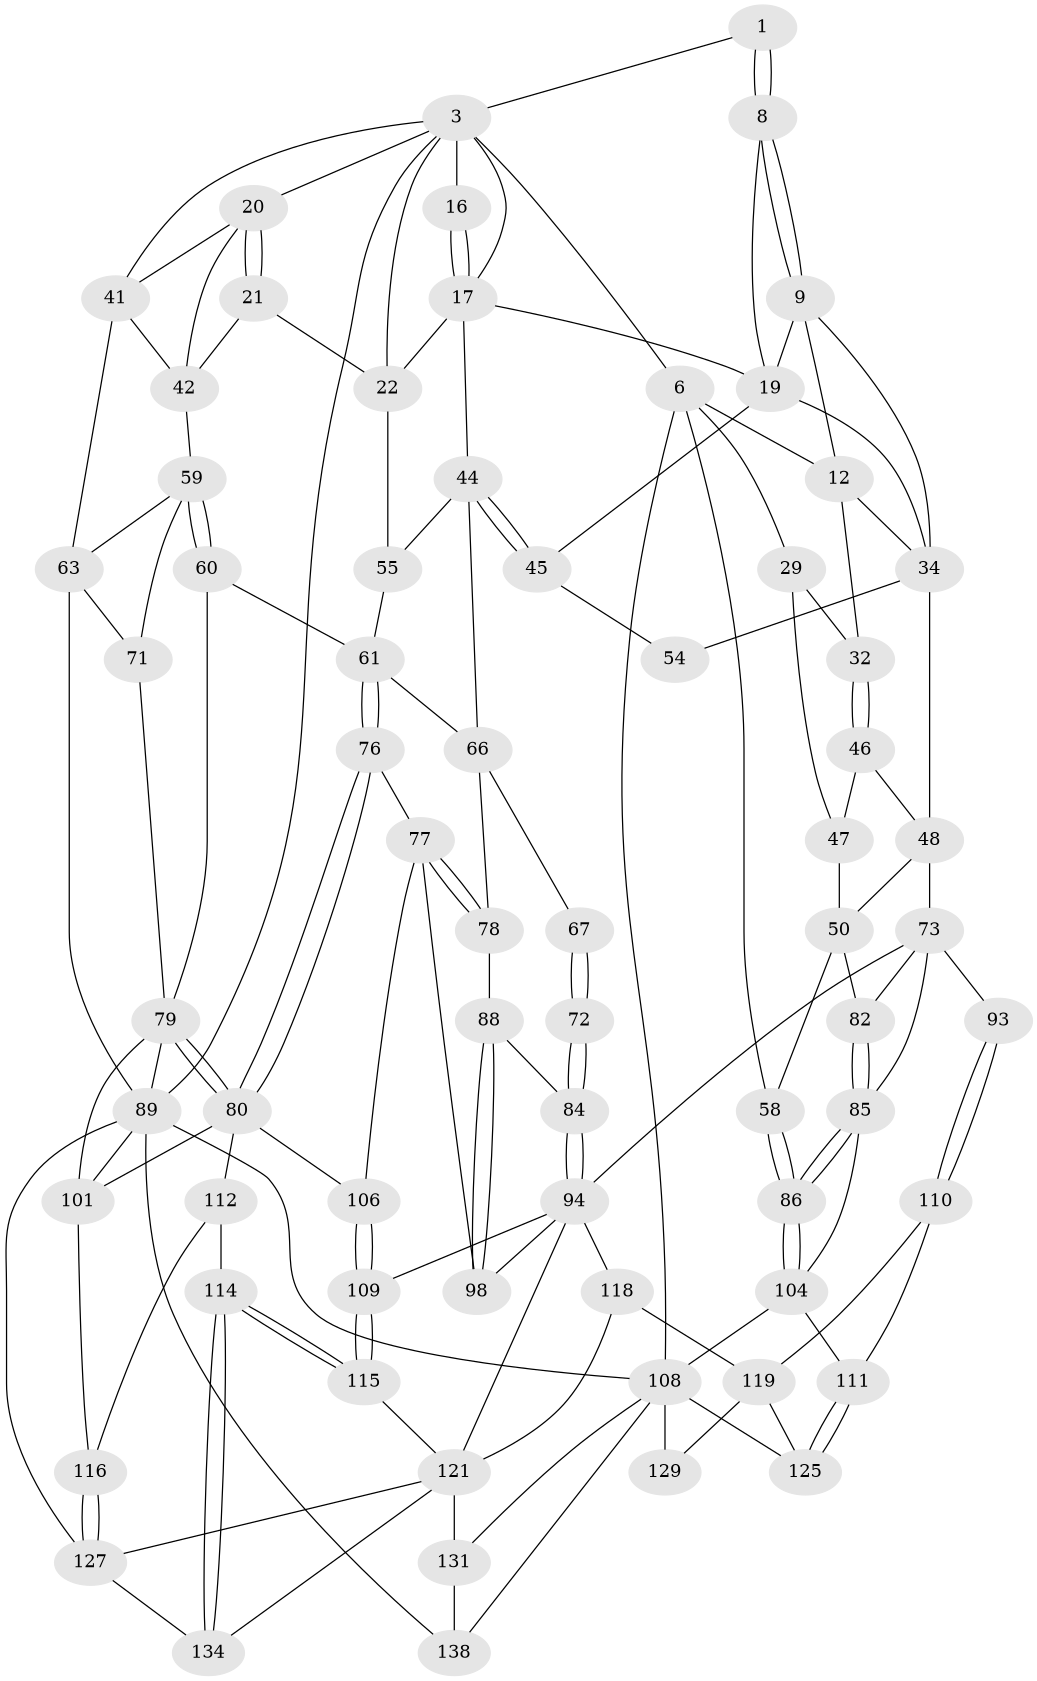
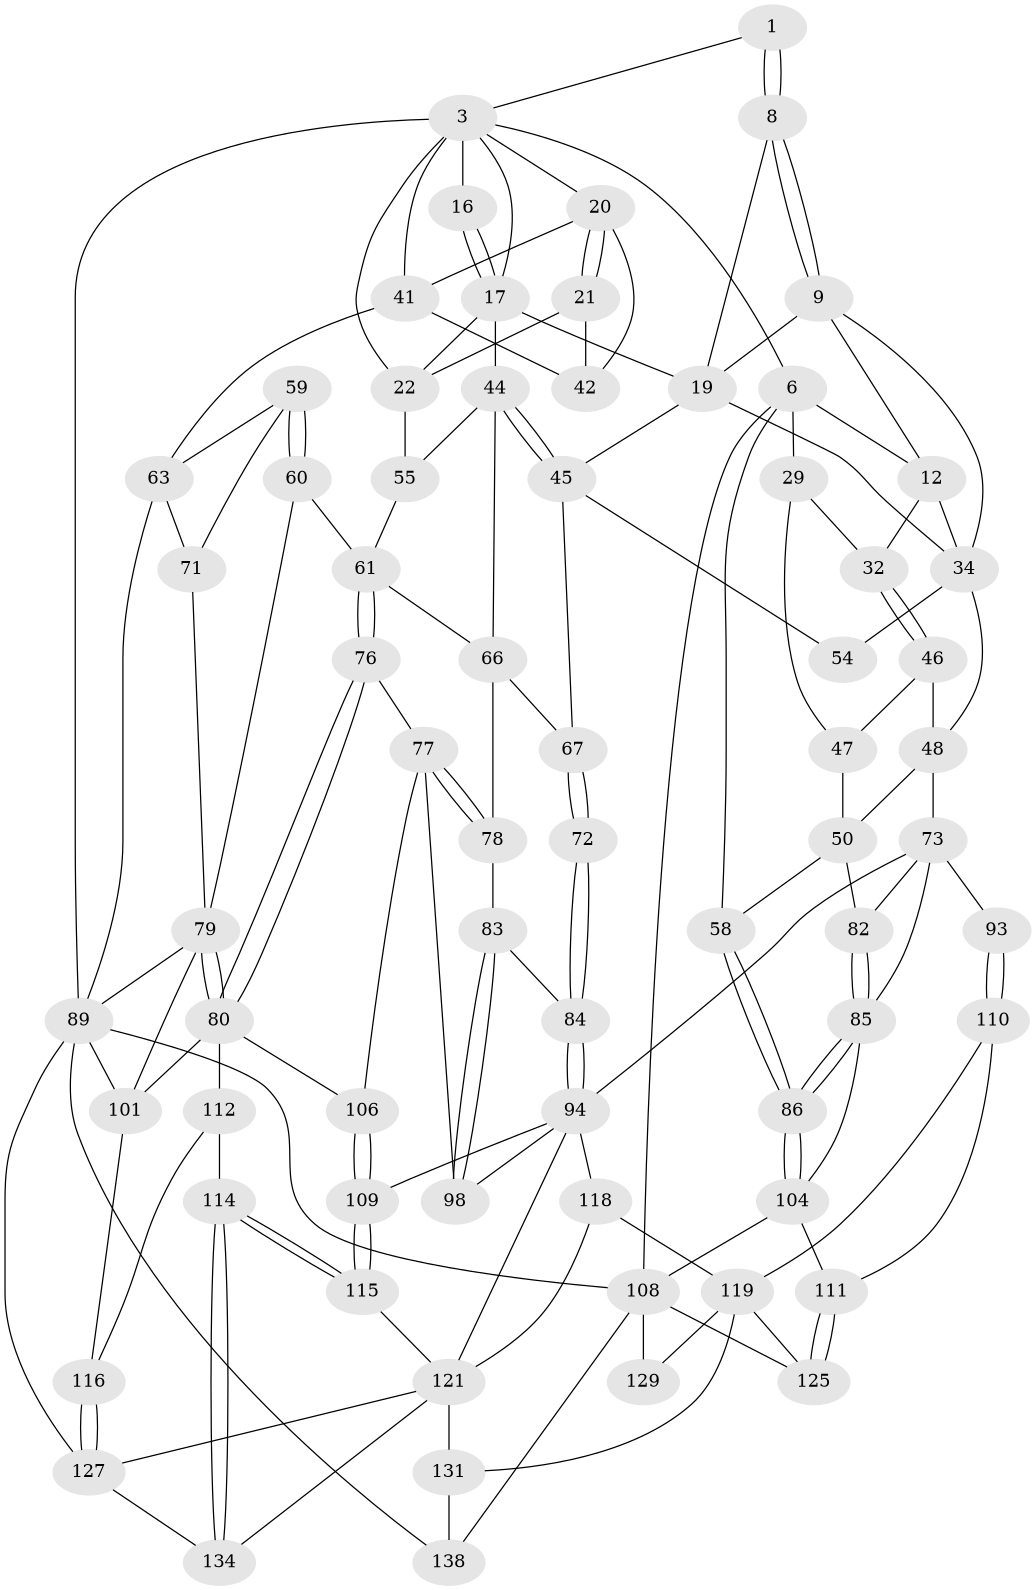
edge "42" -- "59": removed
edge "45" -- "67": added
node "88": label "88" -> "83"
edge "108" -- "131": now "119" -- "131"
